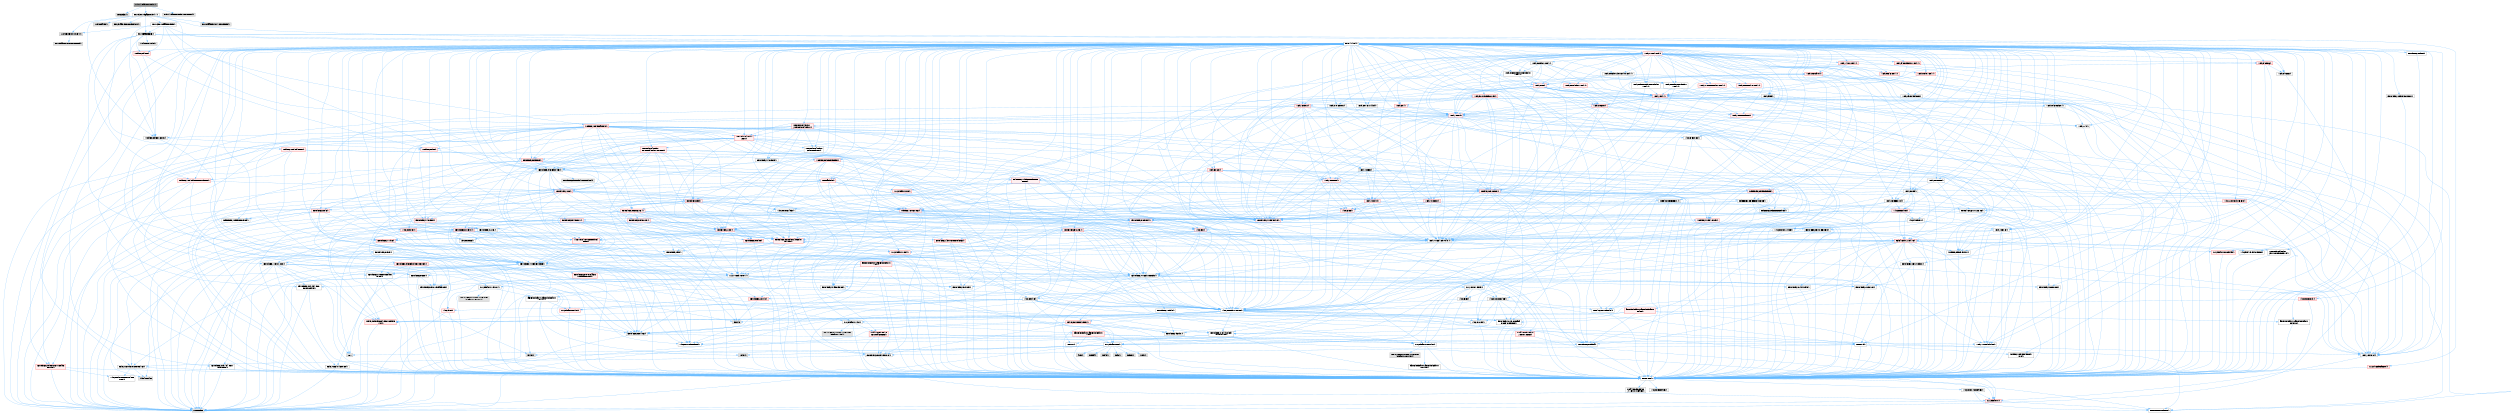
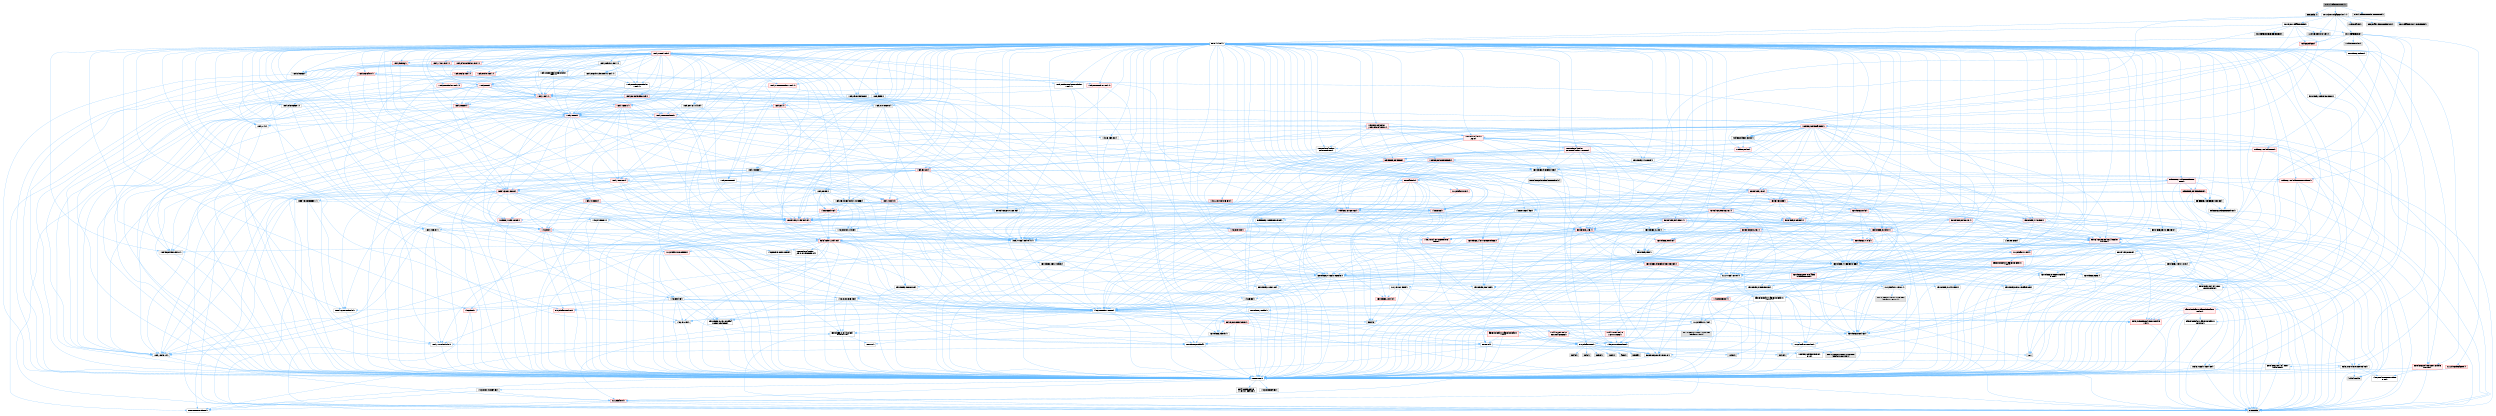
edge "IAudioExtensionPlugin.h" -> "SoundEffectPreset.generated.h": now "Sound/SoundEffectPreset.h" -> "SoundEffectPreset.generated.h"
node "Math/RangeBound.h": label "Math/RangeBound.h" -> "Math/TextLocalizationManager.h"
node "GenericPlatform/GenericPlatform Atomics.h": removed
